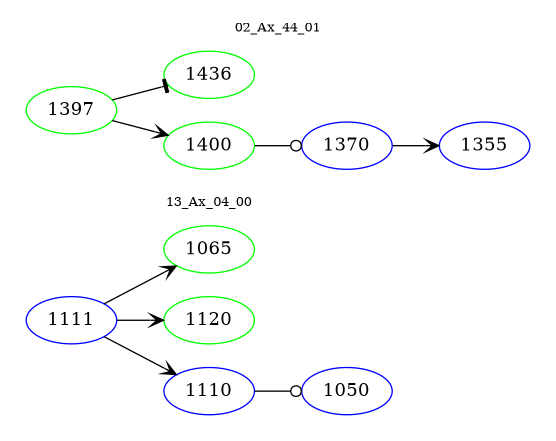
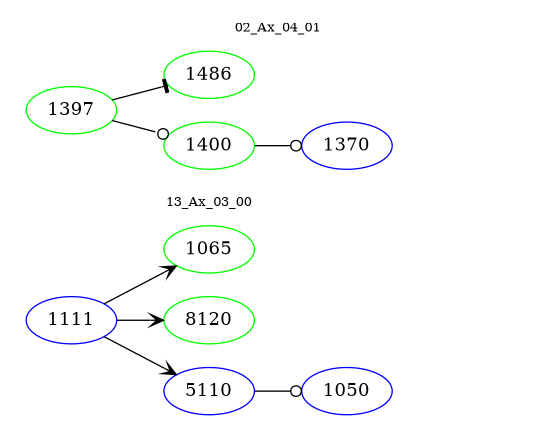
cluster "02_Ax_44_01": label "02_Ax_44_01" -> "02_Ax_04_01"
node "1436": label "1436" -> "1486"
edge "1397" -> "1400": arrowhead vee -> odot
node "1355": removed
cluster "13_Ax_04_00": label "13_Ax_04_00" -> "13_Ax_03_00"
node "1120": label "1120" -> "8120"
node "1110": label "1110" -> "5110"
